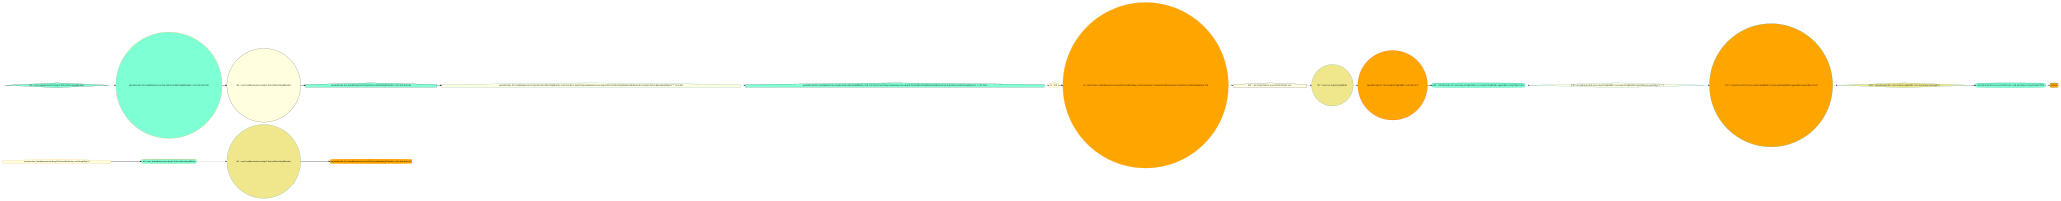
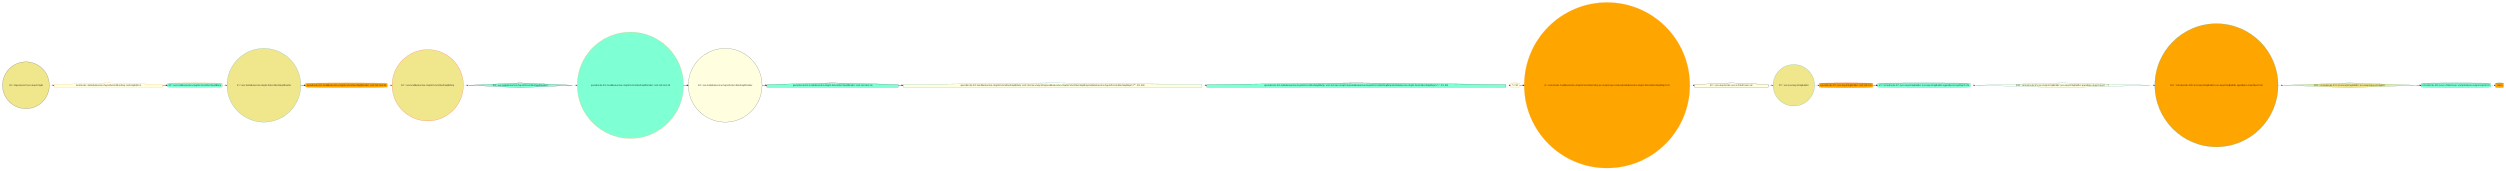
node "r13 := @parameter0: java.lang.String[]": added
node "$r2 = new lambdasinaction.chap14.PatternMatching$BinOp": added
node "specialinvoke $r7.<java.lang.StringBuilder: void <init>()>()": shape circle -> cylinder
